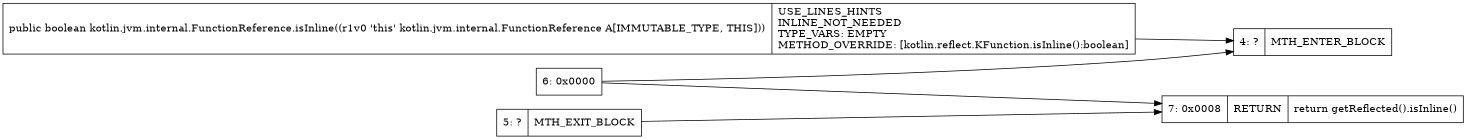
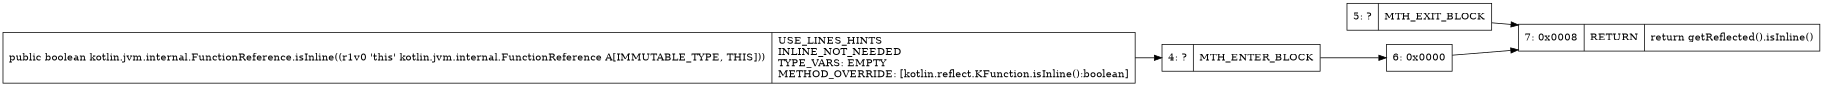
edge "6: 0x0000" -> "4: ?": reversed
